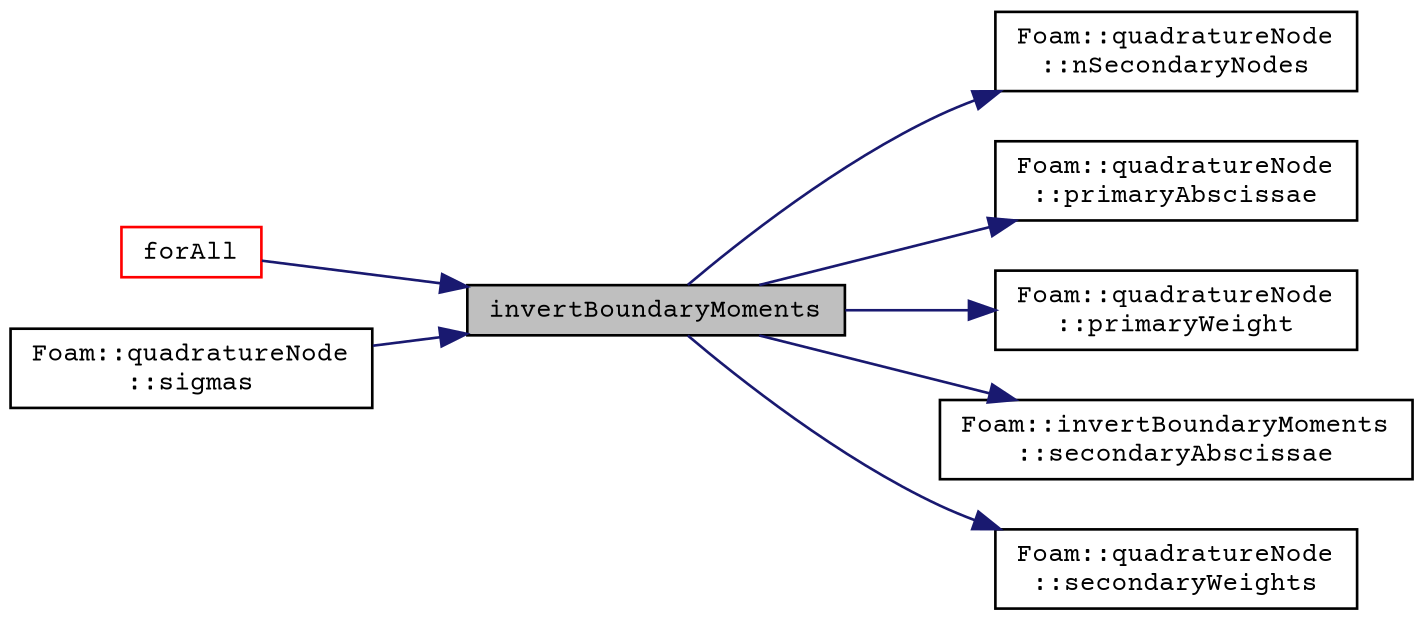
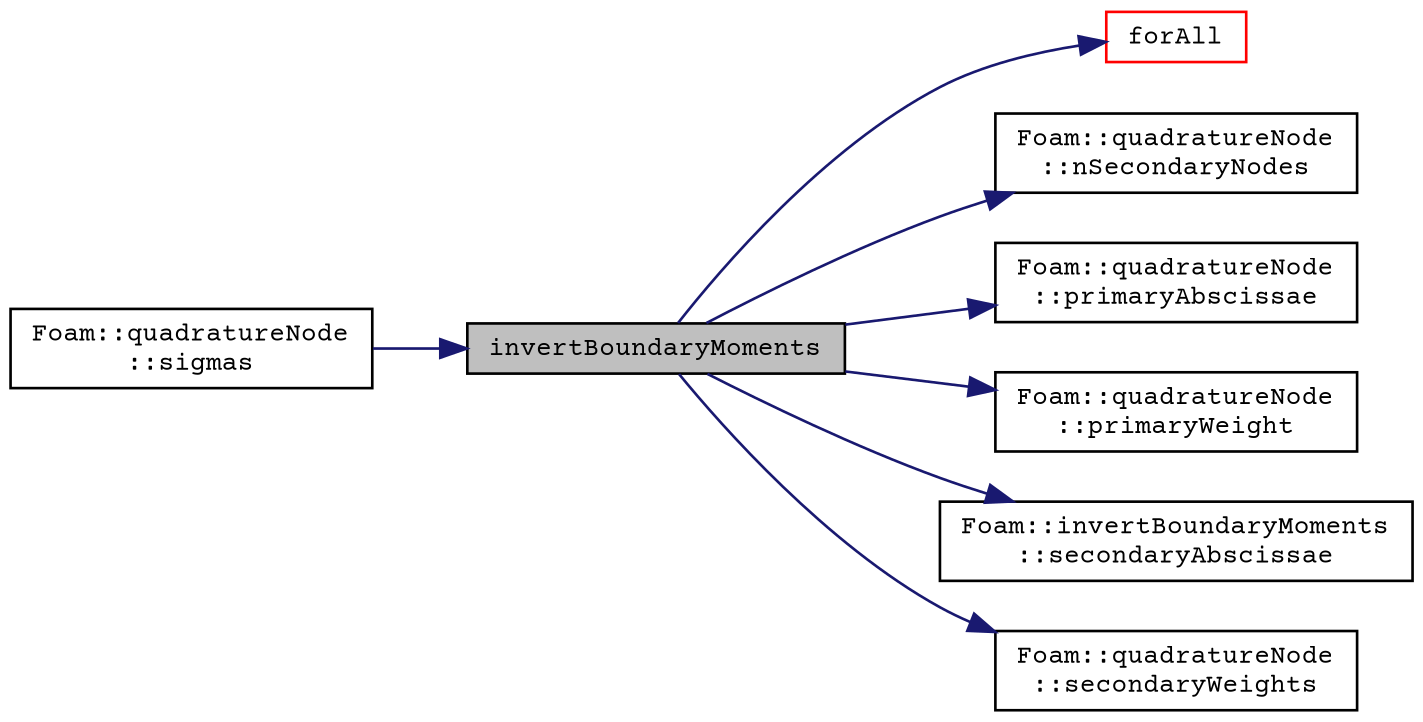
edge "forAll" -> "invertBoundaryMoments": reversed
